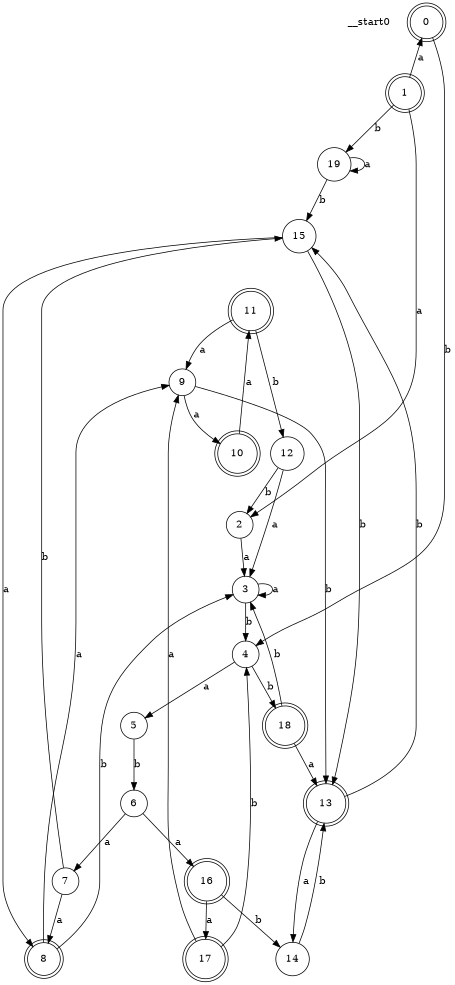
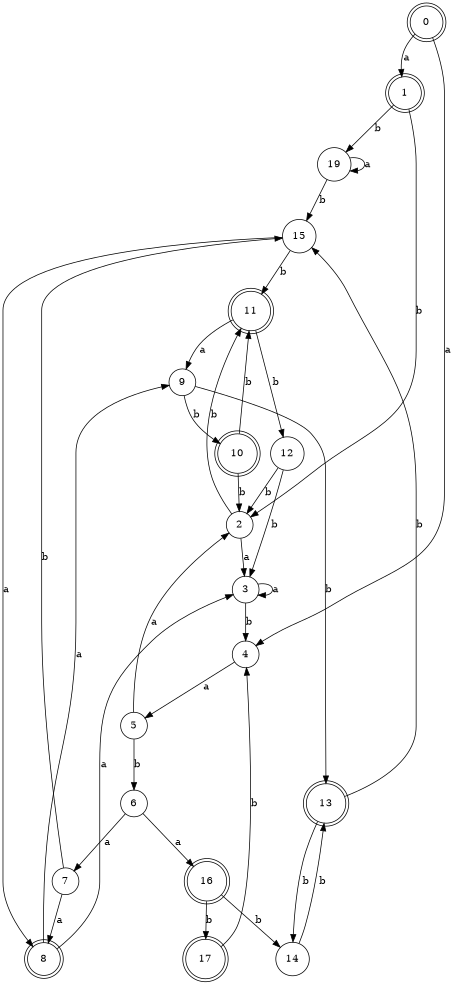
node "__start0": removed
edge "1" -> "0": reversed
edge "1" -> "2": label "a" -> "b"
edge "0" -> "4": label "b" -> "a"
edge "10" -> "11": label "a" -> "b"
edge "9" -> "10": label "a" -> "b"
edge "2" -> "11": added, label "b"
edge "10" -> "2": added, label "b"
edge "15" -> "13": now "15" -> "11"
edge "12" -> "3": label "a" -> "b"
edge "5" -> "2": added, label "a"
edge "17" -> "9": removed, label "a"
node "18": removed
edge "8" -> "3": label "b" -> "a"
edge "13" -> "14": label "a" -> "b"
edge "16" -> "17": label "a" -> "b"
